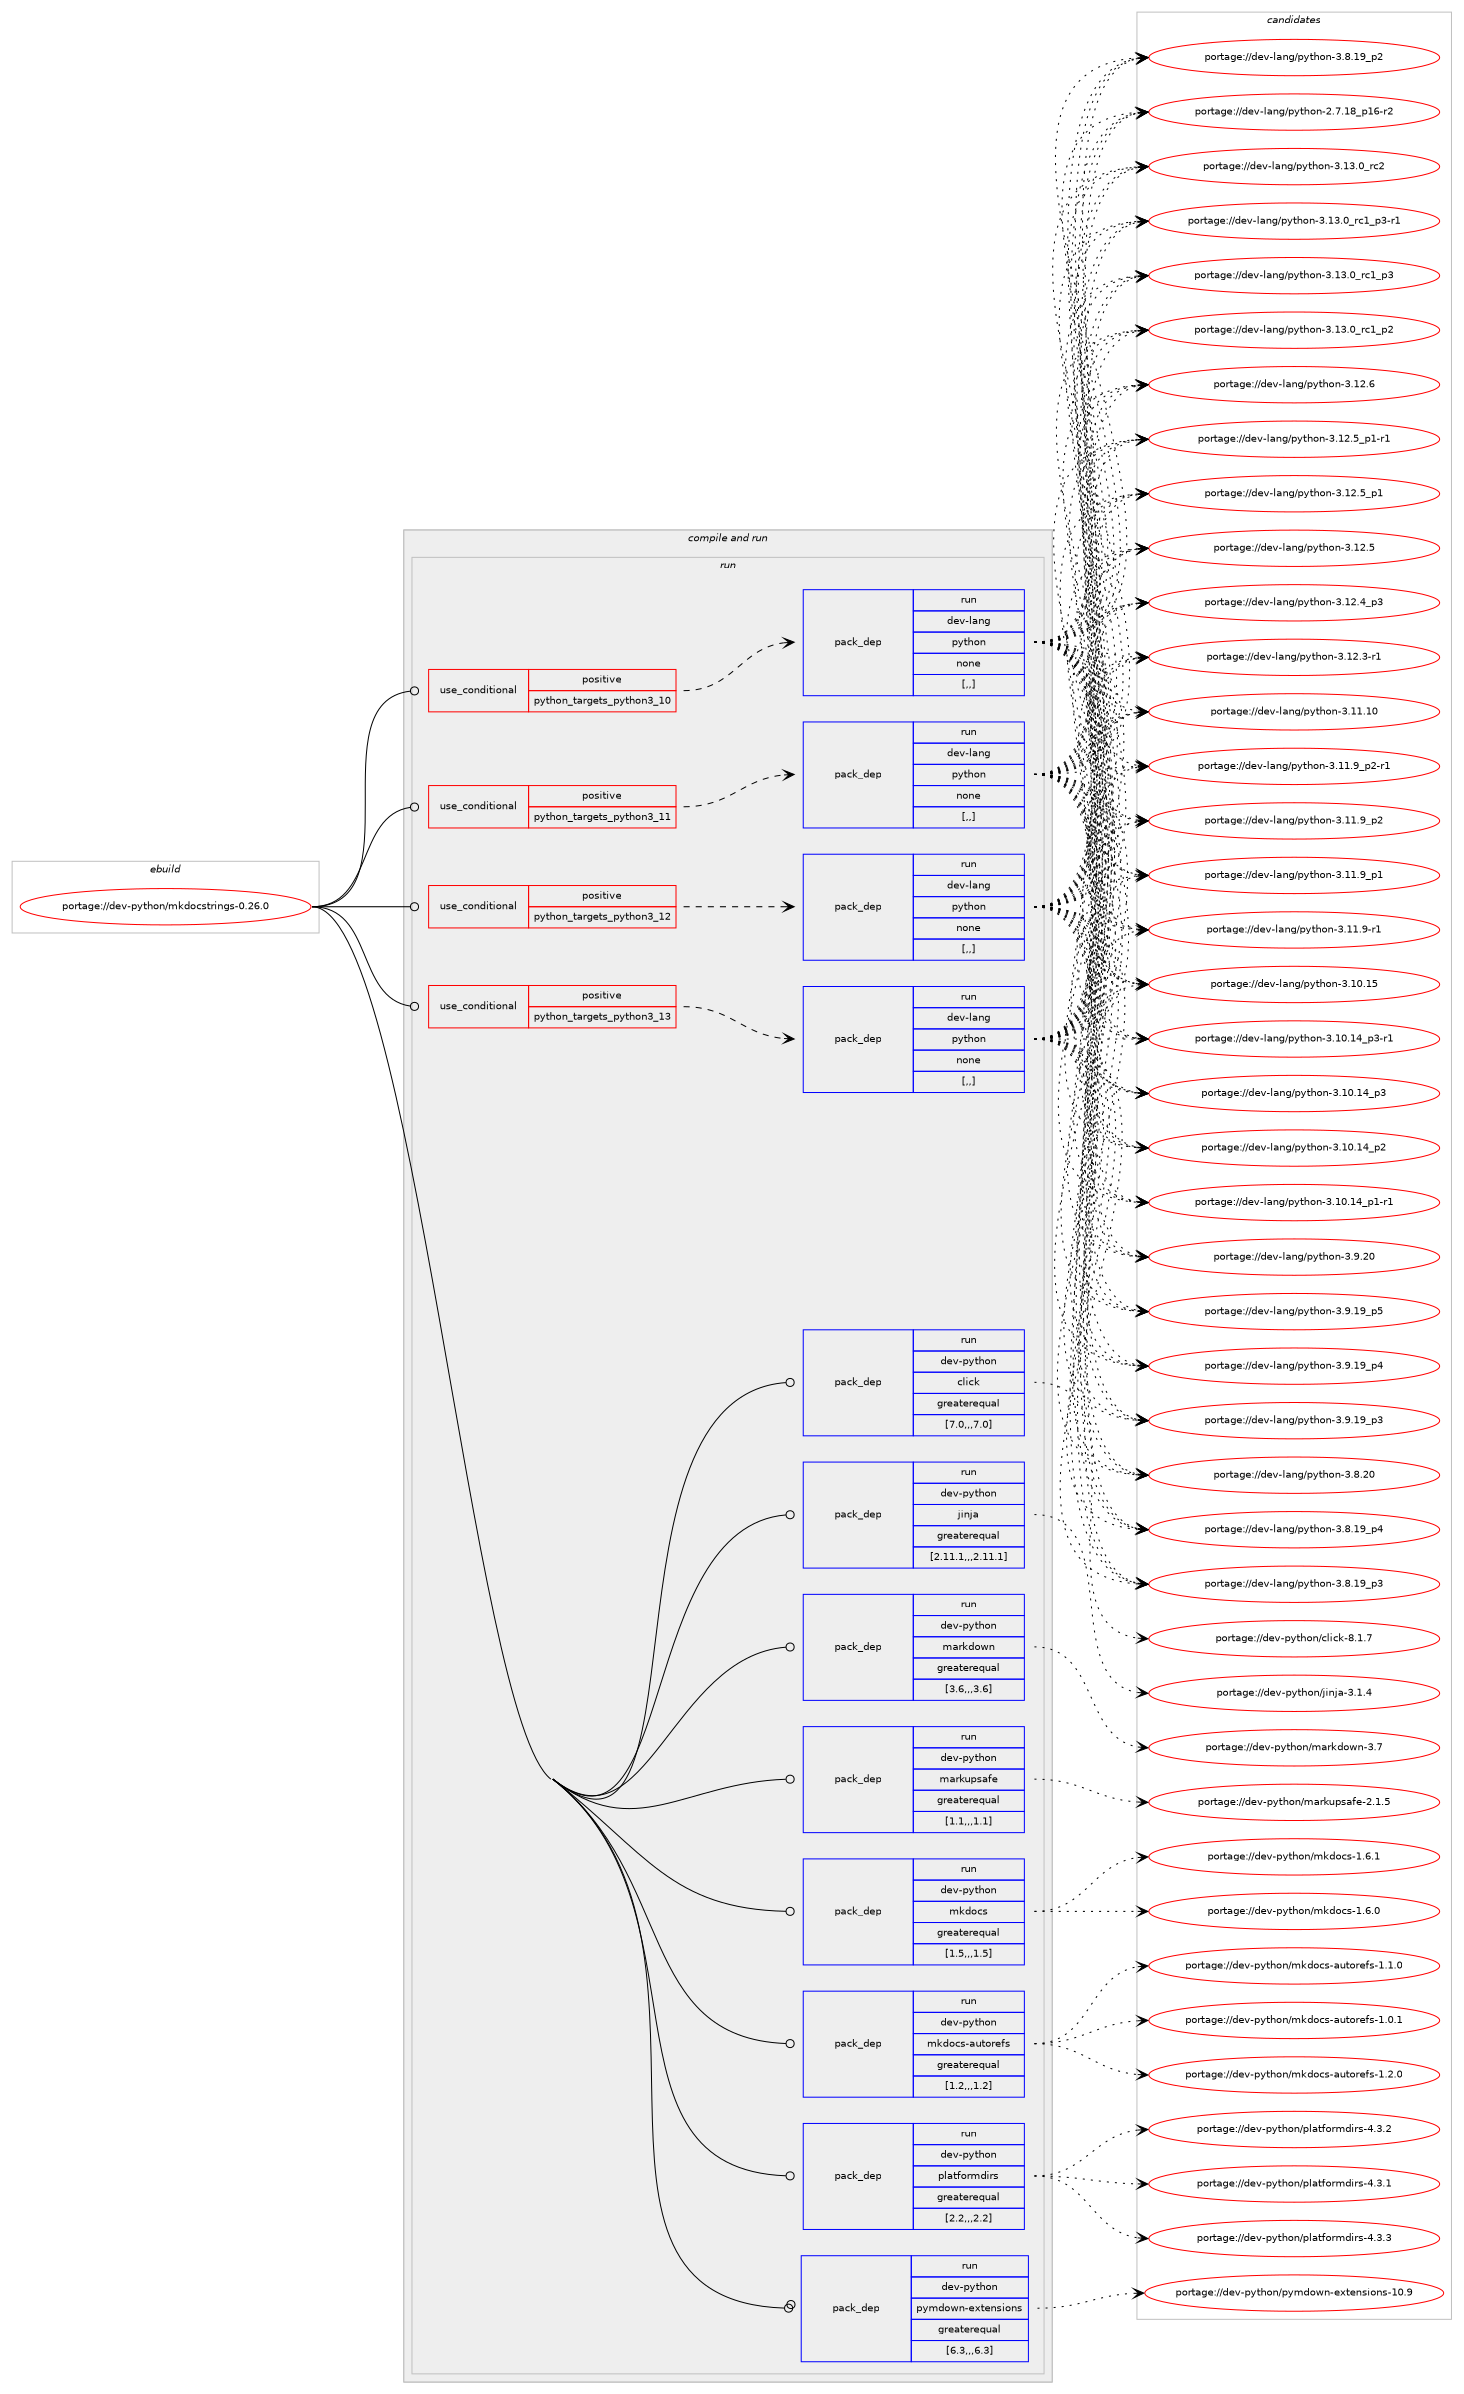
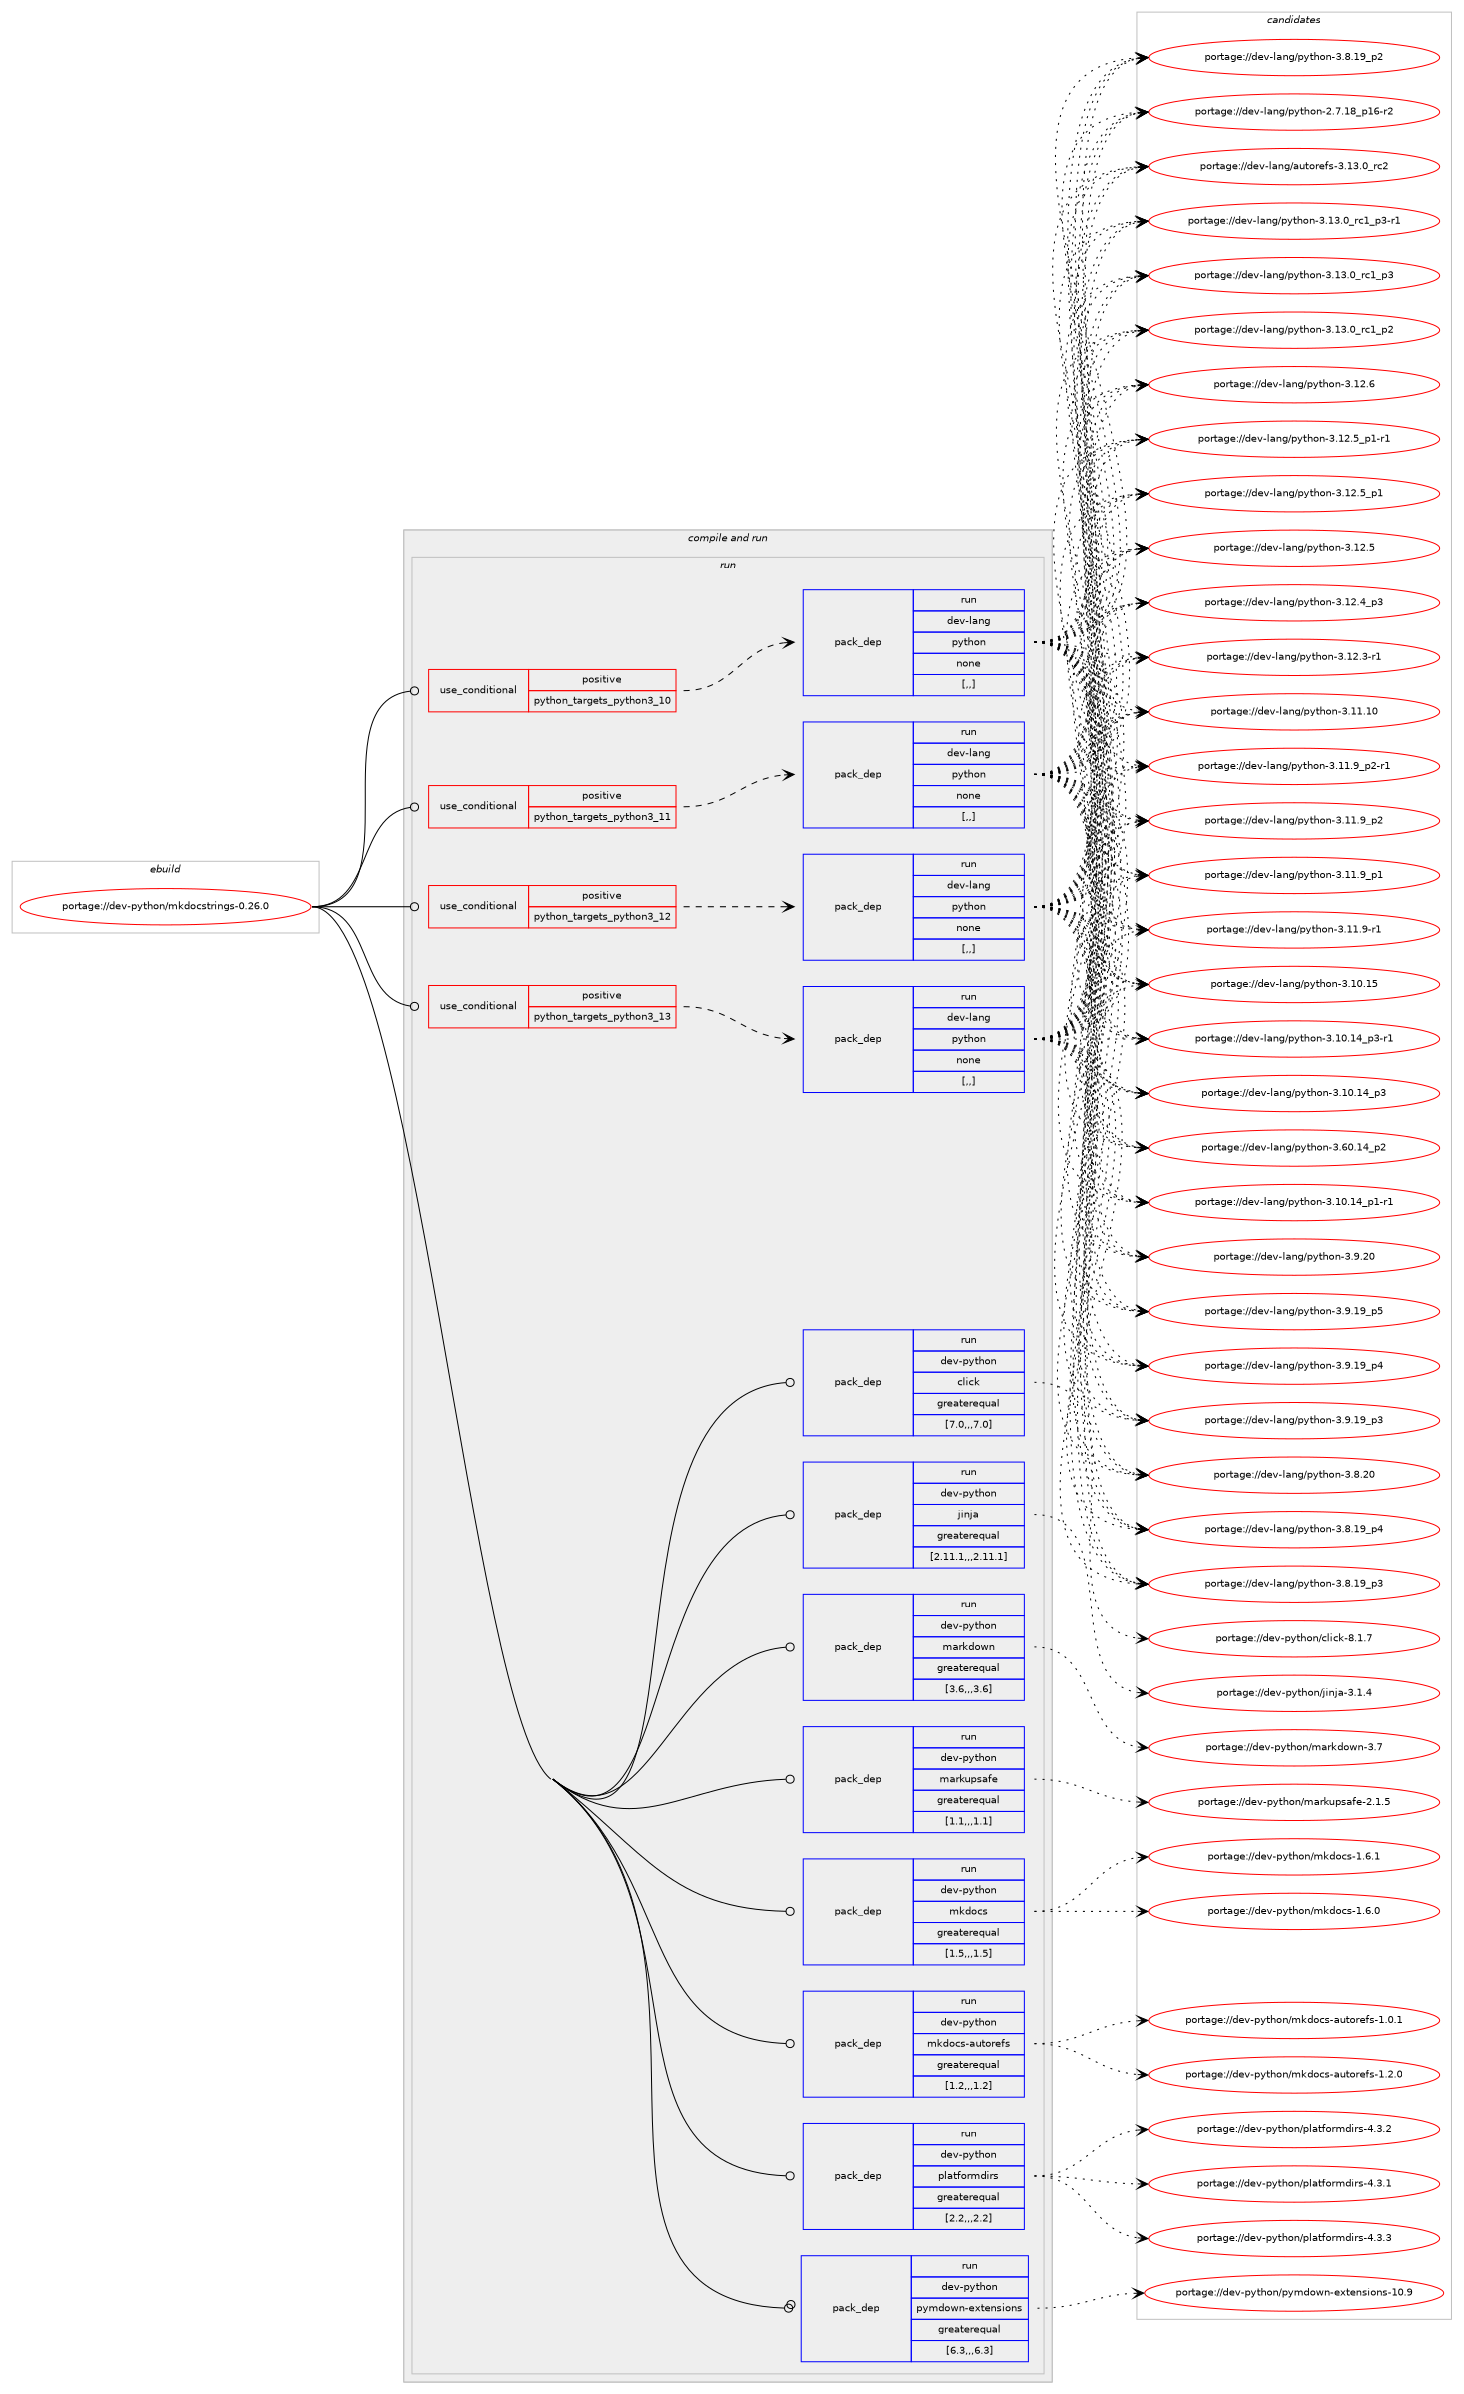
node "portage://dev-lang/python-3.13.0_rc2": label "portage://dev-lang/python-3.13.0_rc2" -> "portage://dev-lang/autorefs-3.13.0_rc2"
node "portage://dev-lang/python-3.10.14_p2": label "portage://dev-lang/python-3.10.14_p2" -> "portage://dev-lang/python-3.60.14_p2"
node "portage://dev-python/mkdocs-autorefs-1.1.0": removed
